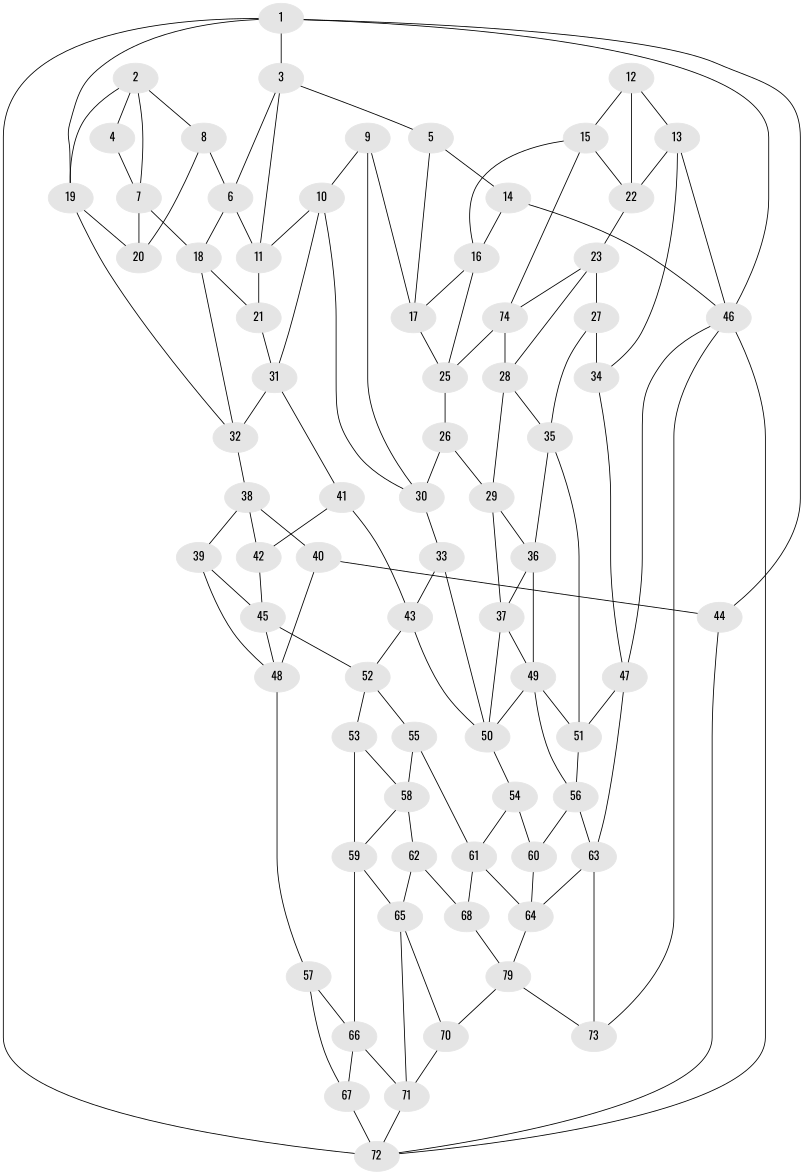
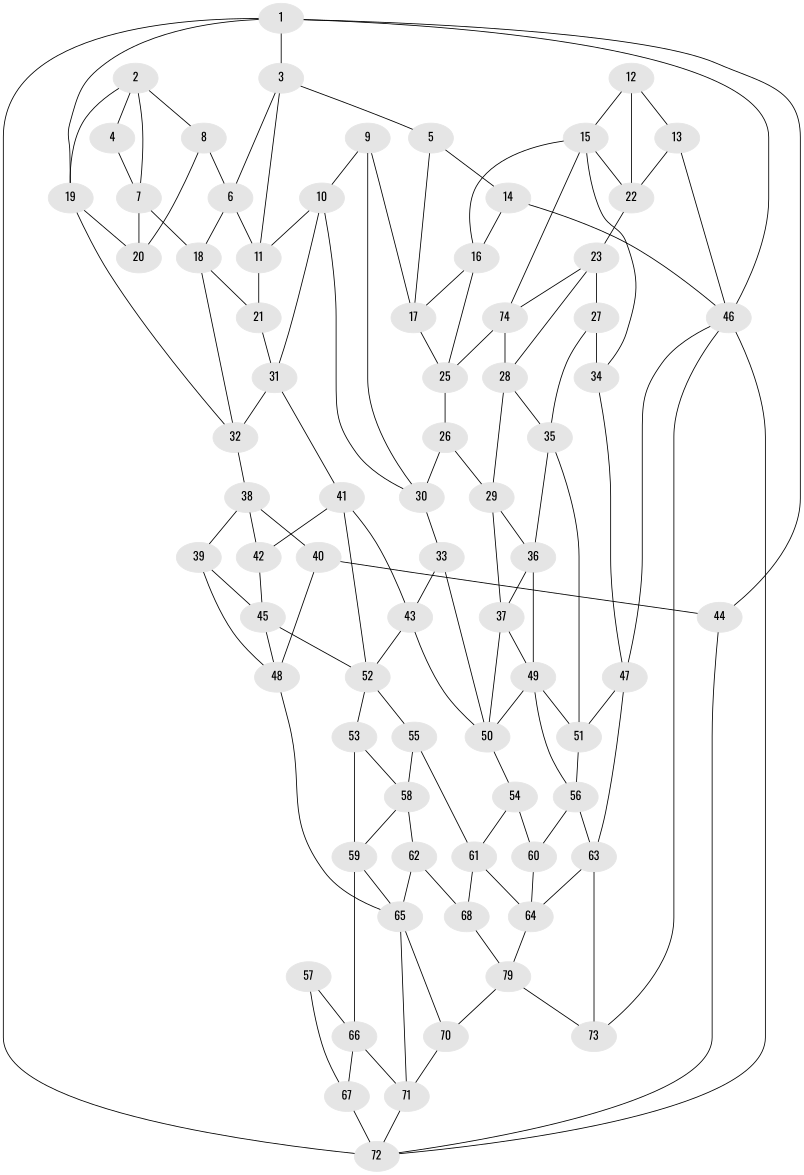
edge "13" -- "34": now "15" -- "34"
edge "41" -- "52": added
edge "48" -- "57": now "48" -- "65"
